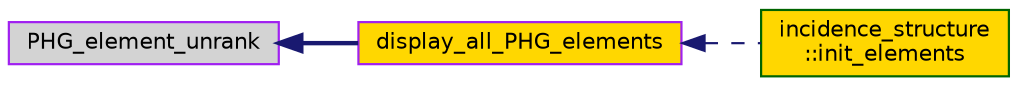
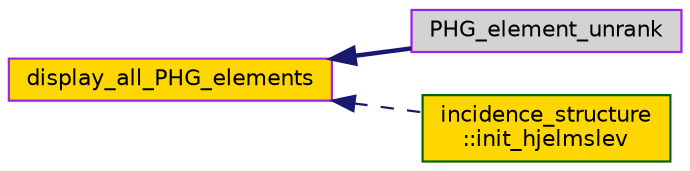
edge "display_all_PHG_elements" -> "PHG_element_unrank": reversed
node "incidence_structure ::init_elements": label "incidence_structure ::init_elements" -> "incidence_structure ::init_hjelmslev"
